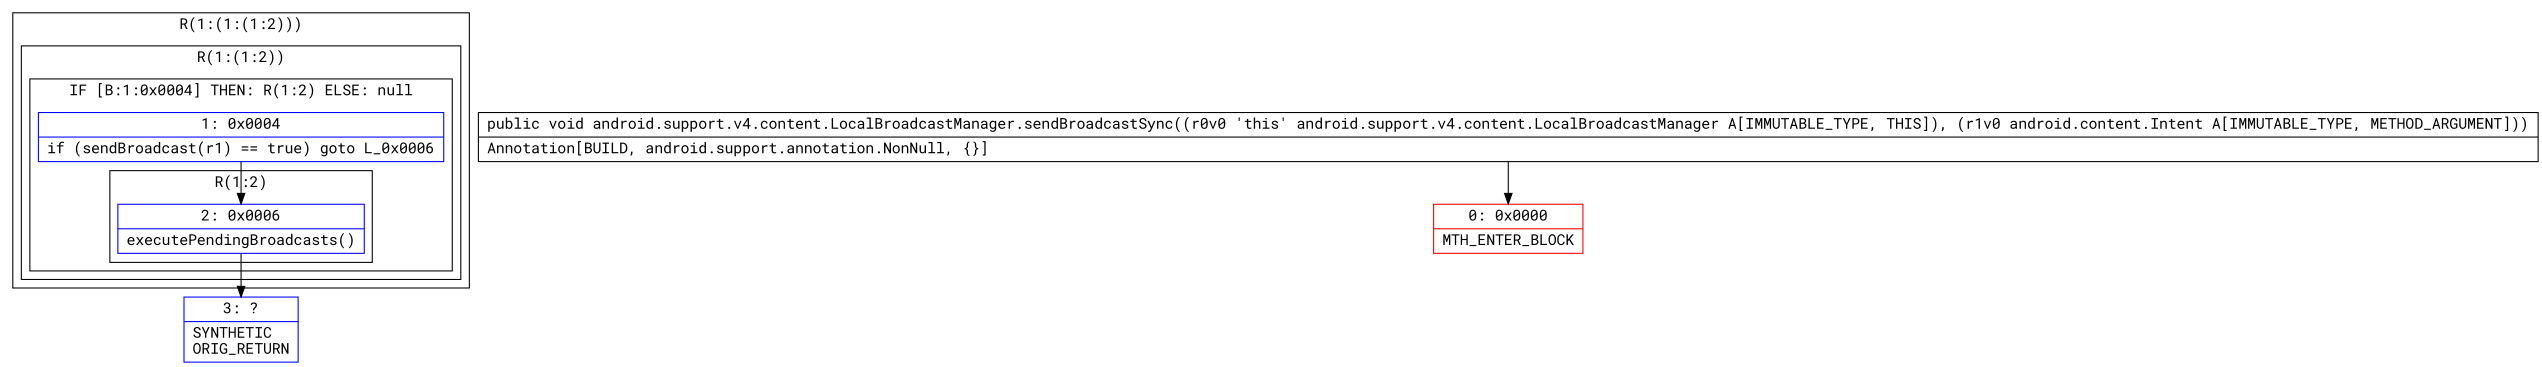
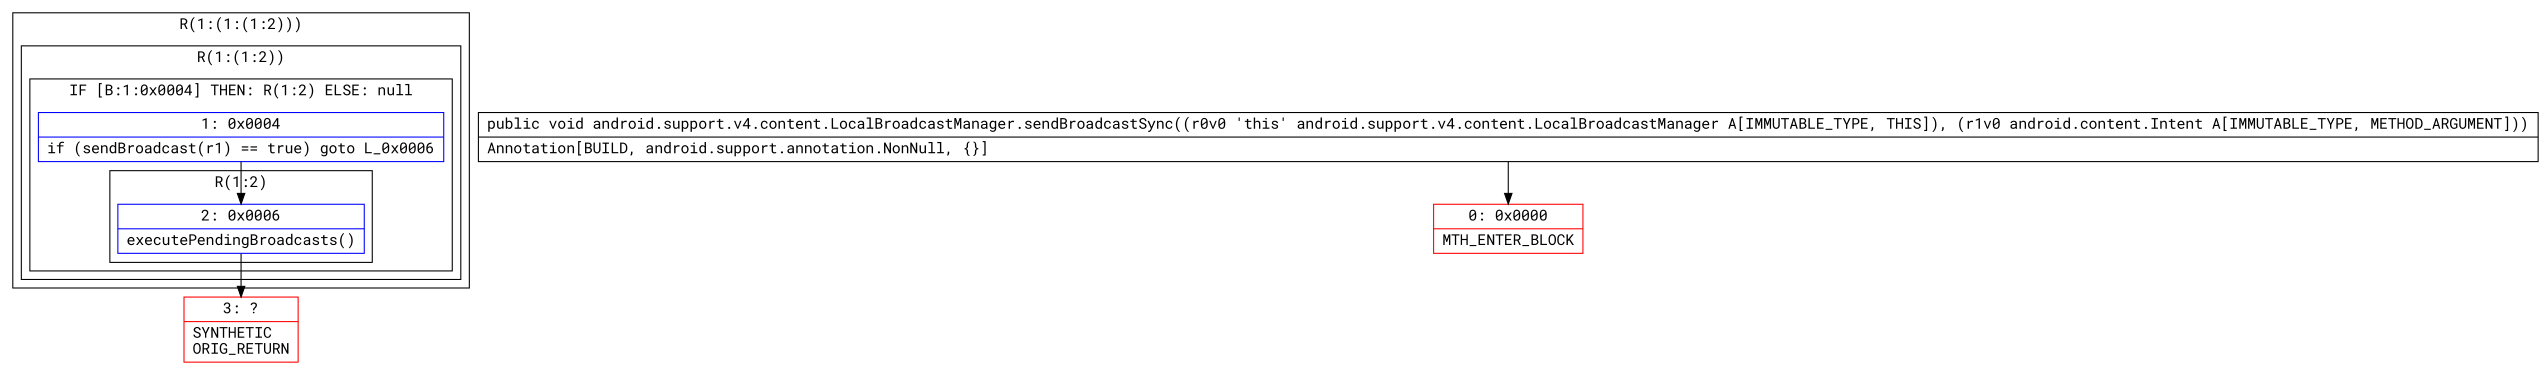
node "3: ?": color blue -> red
